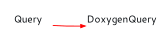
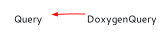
edge "Query" -> "DoxygenQuery": reversed
